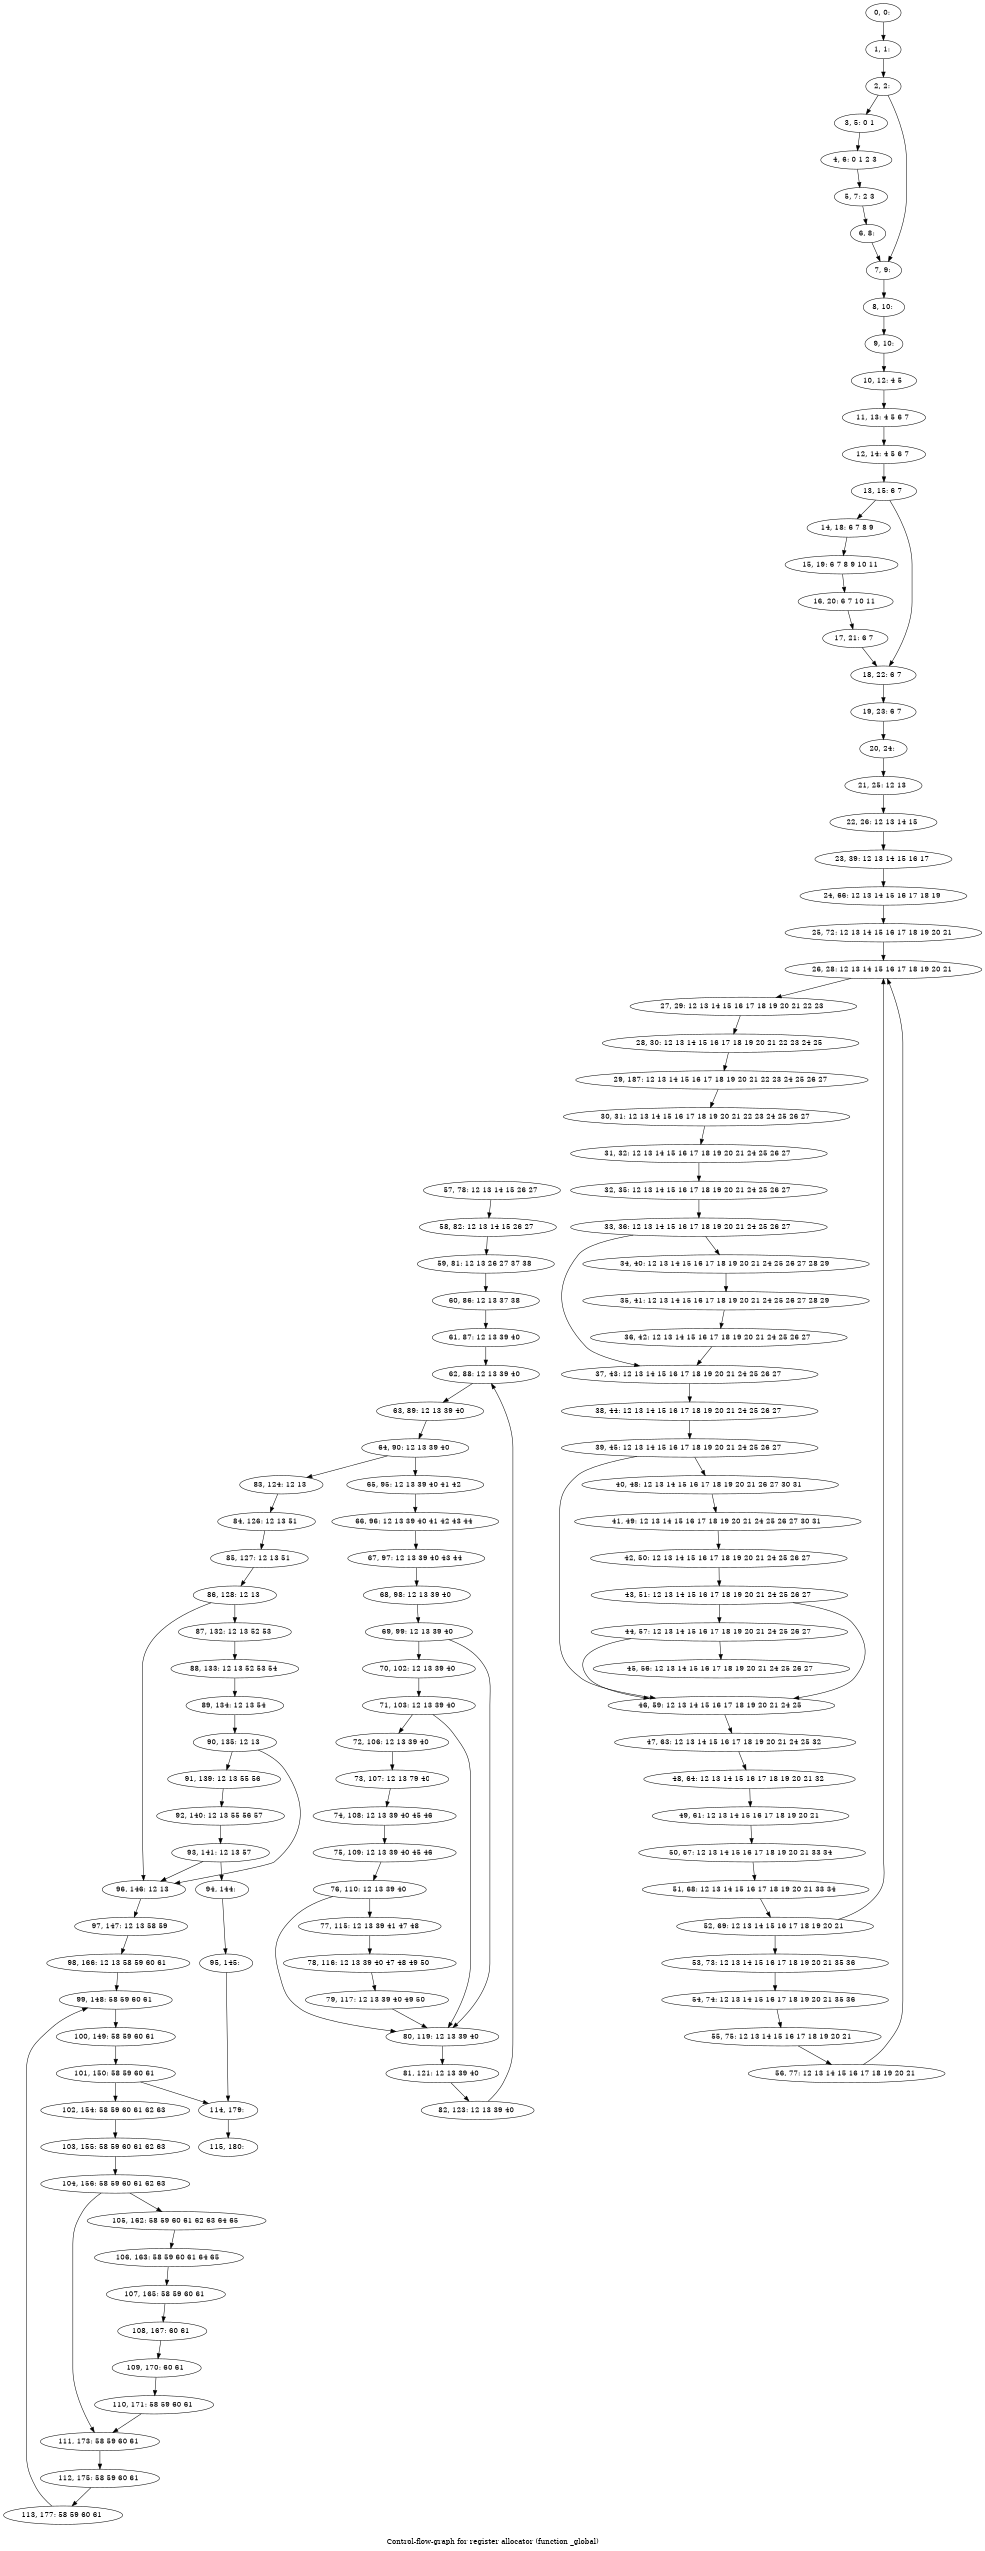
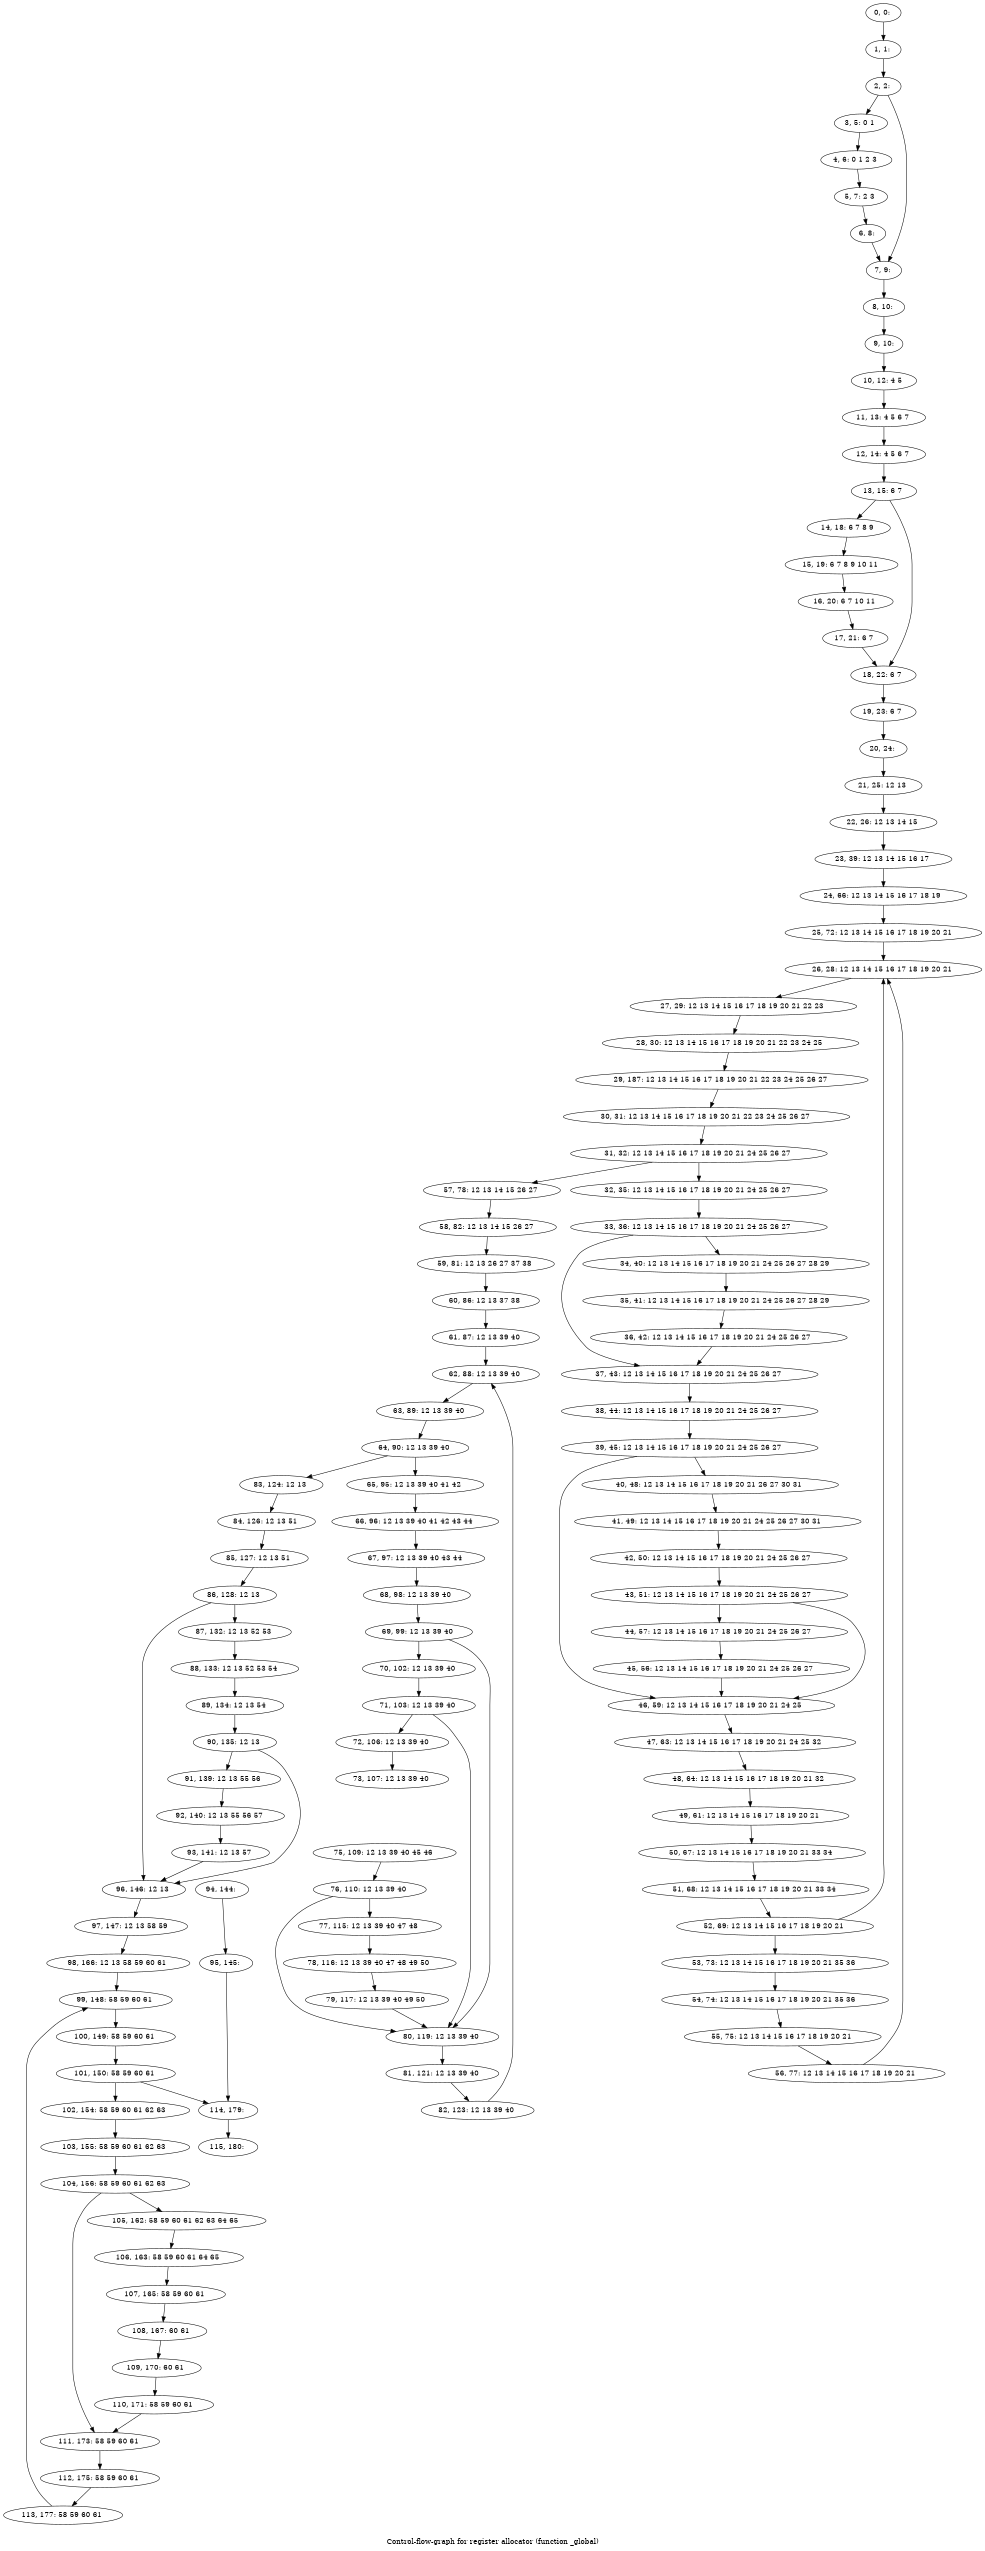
edge "31, 32: 12 13 14 15 16 17 18 19 20 21 24 25 26 27" -> "57, 78: 12 13 14 15 26 27": added
edge "44, 57: 12 13 14 15 16 17 18 19 20 21 24 25 26 27" -> "46, 59: 12 13 14 15 16 17 18 19 20 21 24 25": now "45, 56: 12 13 14 15 16 17 18 19 20 21 24 25 26 27" -> "46, 59: 12 13 14 15 16 17 18 19 20 21 24 25"
node "73, 107: 12 13 79 40": label "73, 107: 12 13 79 40" -> "73, 107: 12 13 39 40"
node "74, 108: 12 13 39 40 45 46": removed
edge "93, 141: 12 13 57" -> "94, 144:": removed
node "77, 115: 12 13 39 41 47 48": label "77, 115: 12 13 39 41 47 48" -> "77, 115: 12 13 39 40 47 48"
